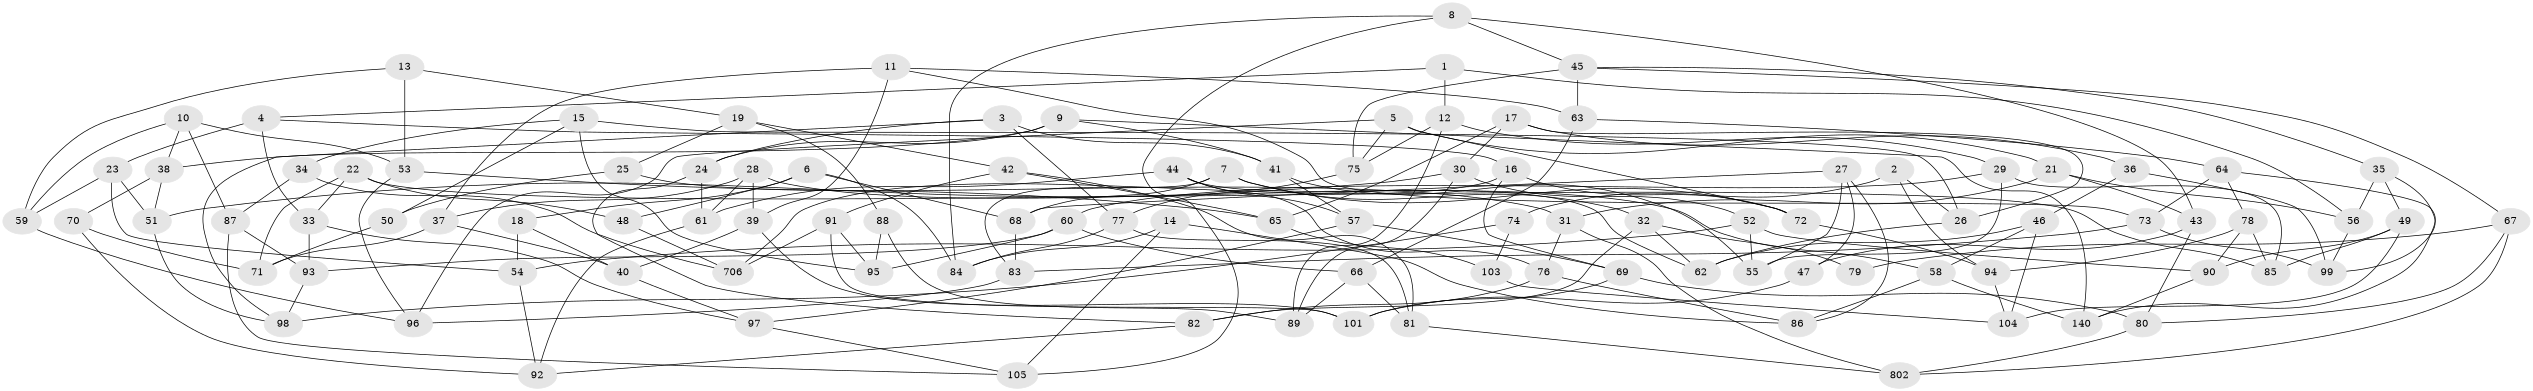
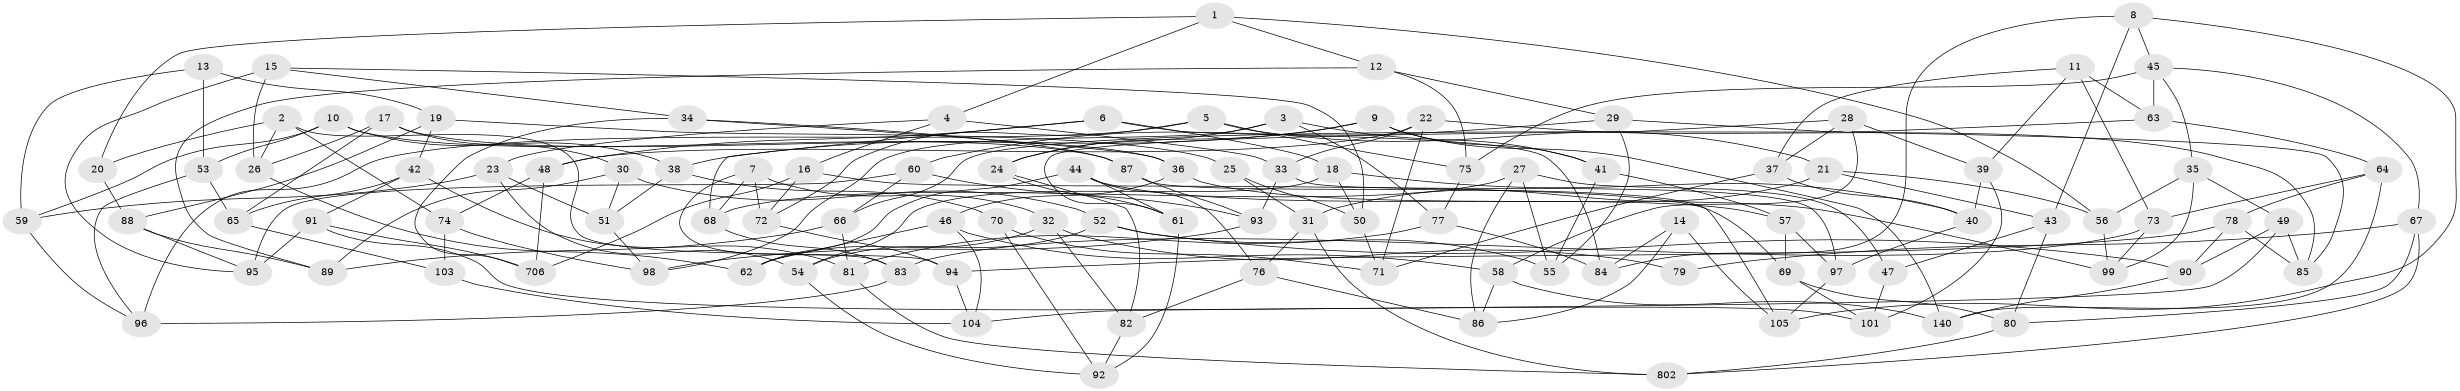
edge "34" -- "36": added
node "20": added
edge "48" -- "74": added
edge "18" -- "50": added
